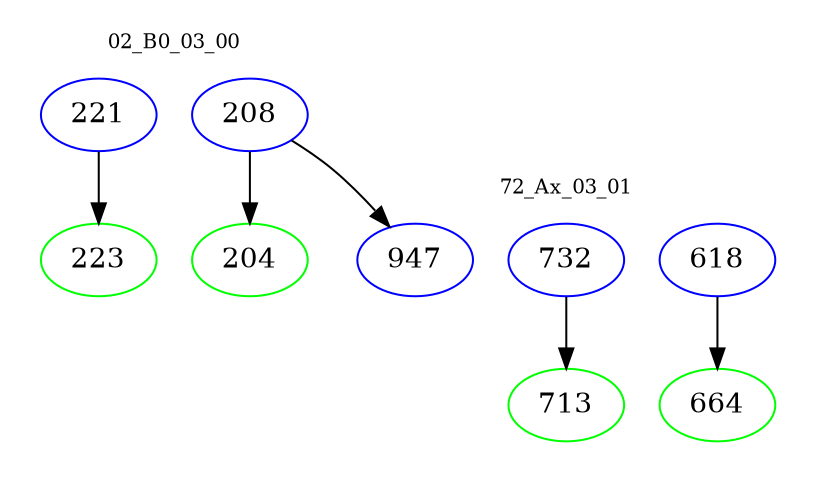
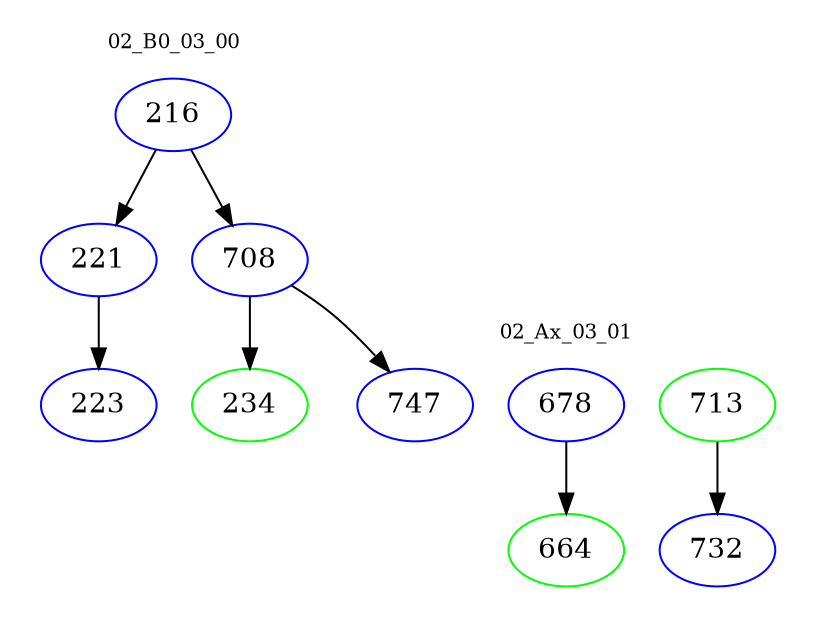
node "216": added
node "208": label "208" -> "708"
cluster "72_Ax_03_01": label "72_Ax_03_01" -> "02_Ax_03_01"
node "223": color green -> blue
node "204": label "204" -> "234"
node "947": label "947" -> "747"
node "618": label "618" -> "678"
edge "732" -> "713": reversed
